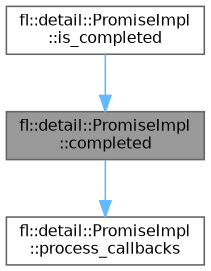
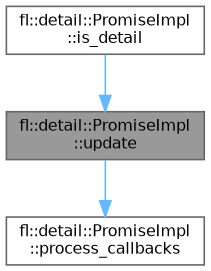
node "fl::detail::PromiseImpl ::is_completed": label "fl::detail::PromiseImpl ::is_completed" -> "fl::detail::PromiseImpl ::is_detail"
node "fl::detail::PromiseImpl ::completed": label "fl::detail::PromiseImpl ::completed" -> "fl::detail::PromiseImpl ::update"
